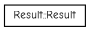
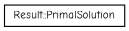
node "Result::Result": label "Result::Result" -> "Result::PrimalSolution"
